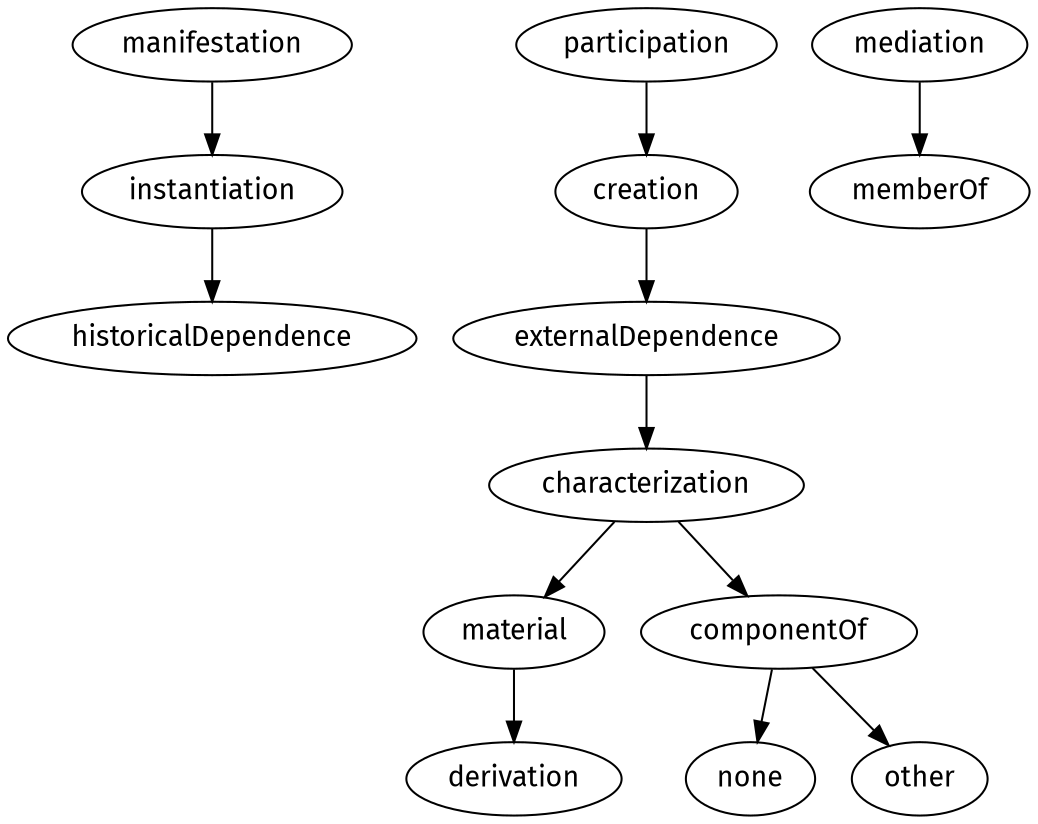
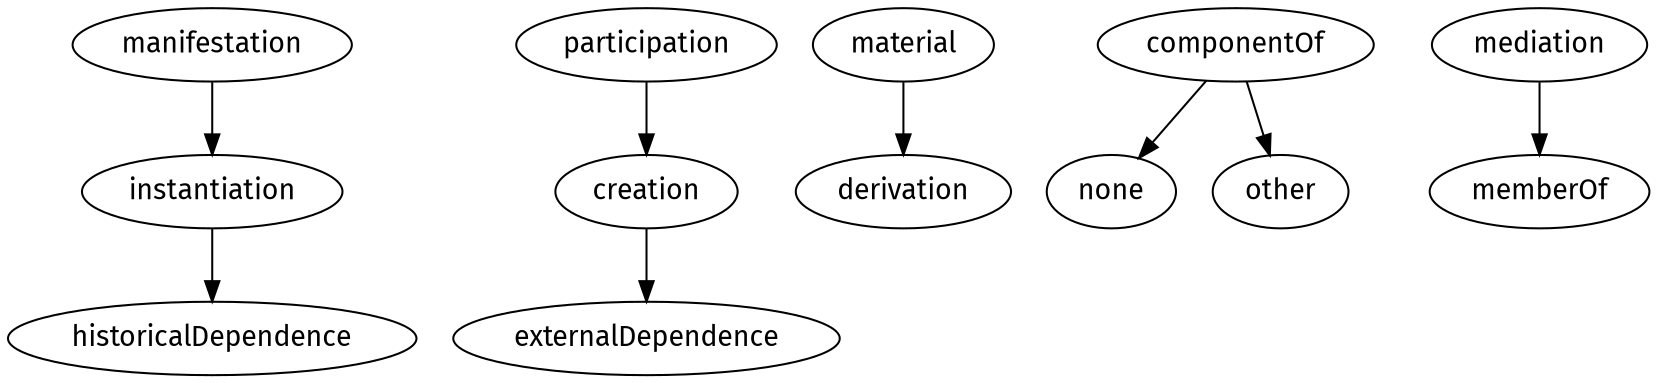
node "characterization": removed
